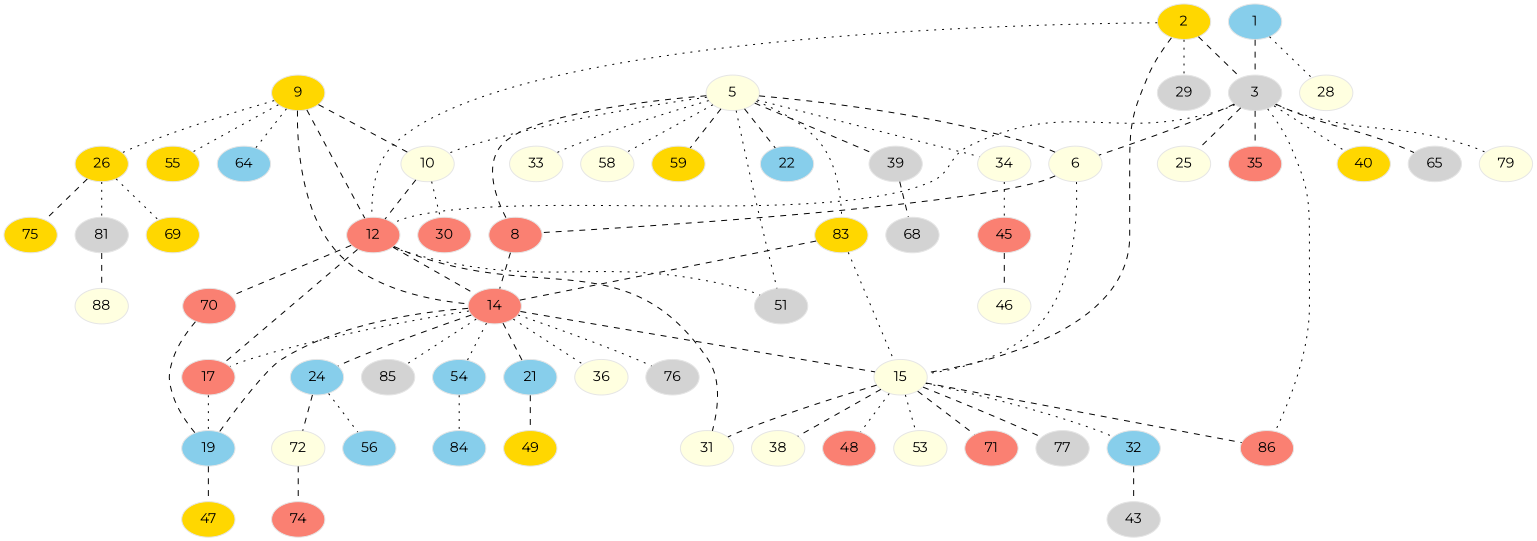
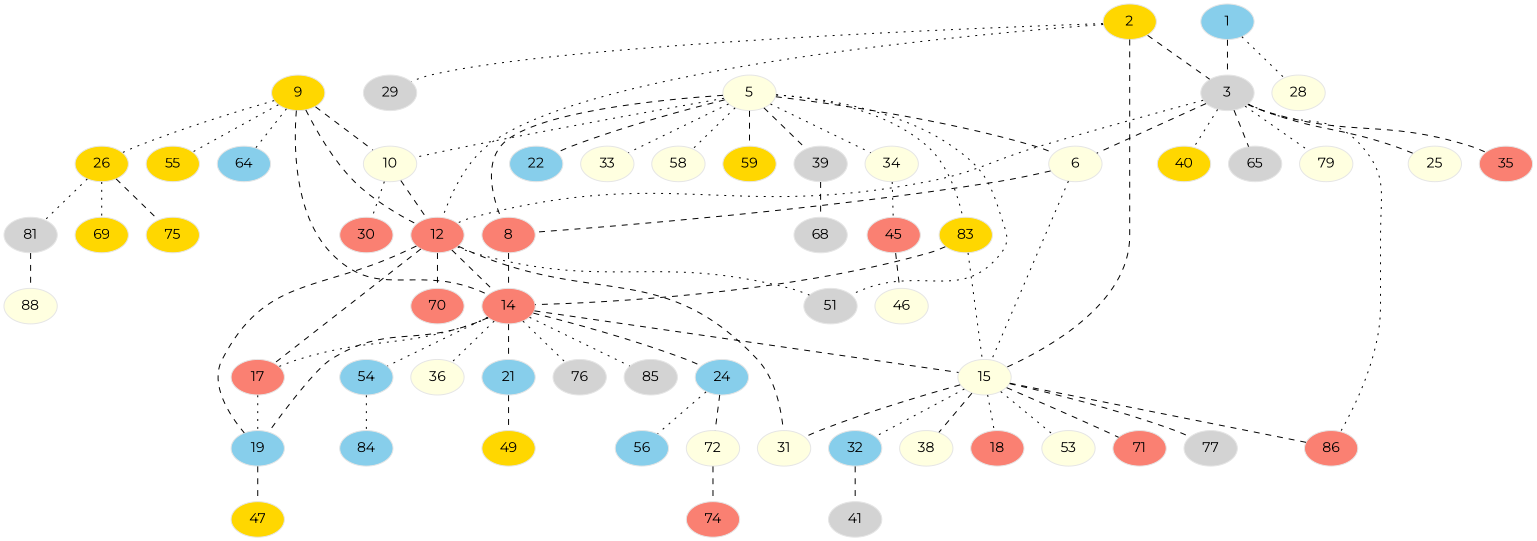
edge "70" -- "19": now "12" -- "19"
node "48": label "48" -> "18"
node "43": label "43" -> "41"
